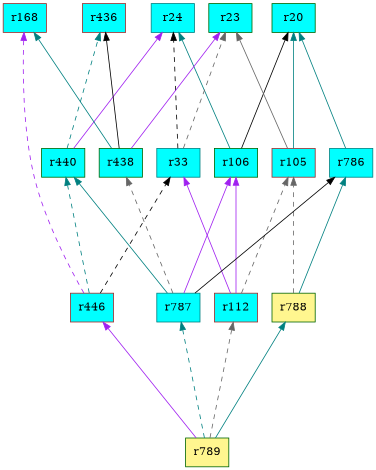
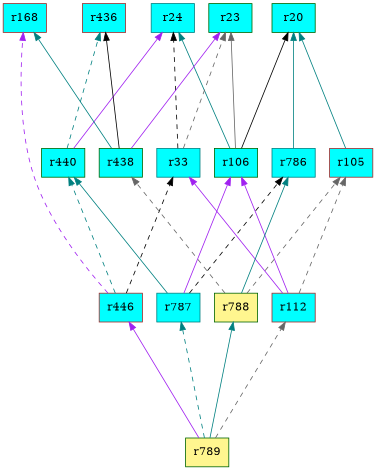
edge "r105" -> "r23": now "r106" -> "r23"
edge "r787" -> "r438": now "r788" -> "r438"
edge "r787" -> "r786": style solid -> dashed
